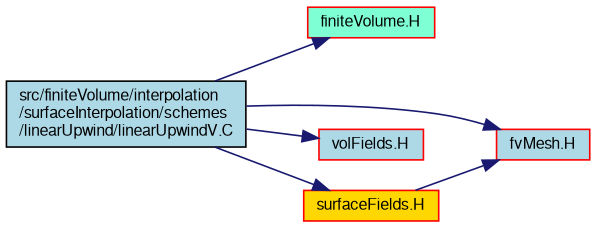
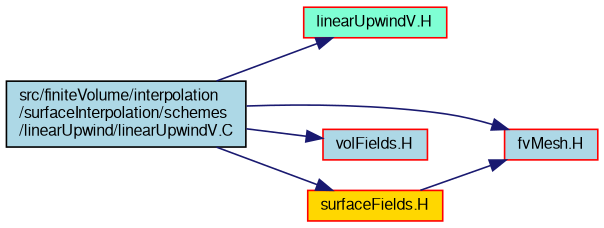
node "finiteVolume.H": label "finiteVolume.H" -> "linearUpwindV.H"
